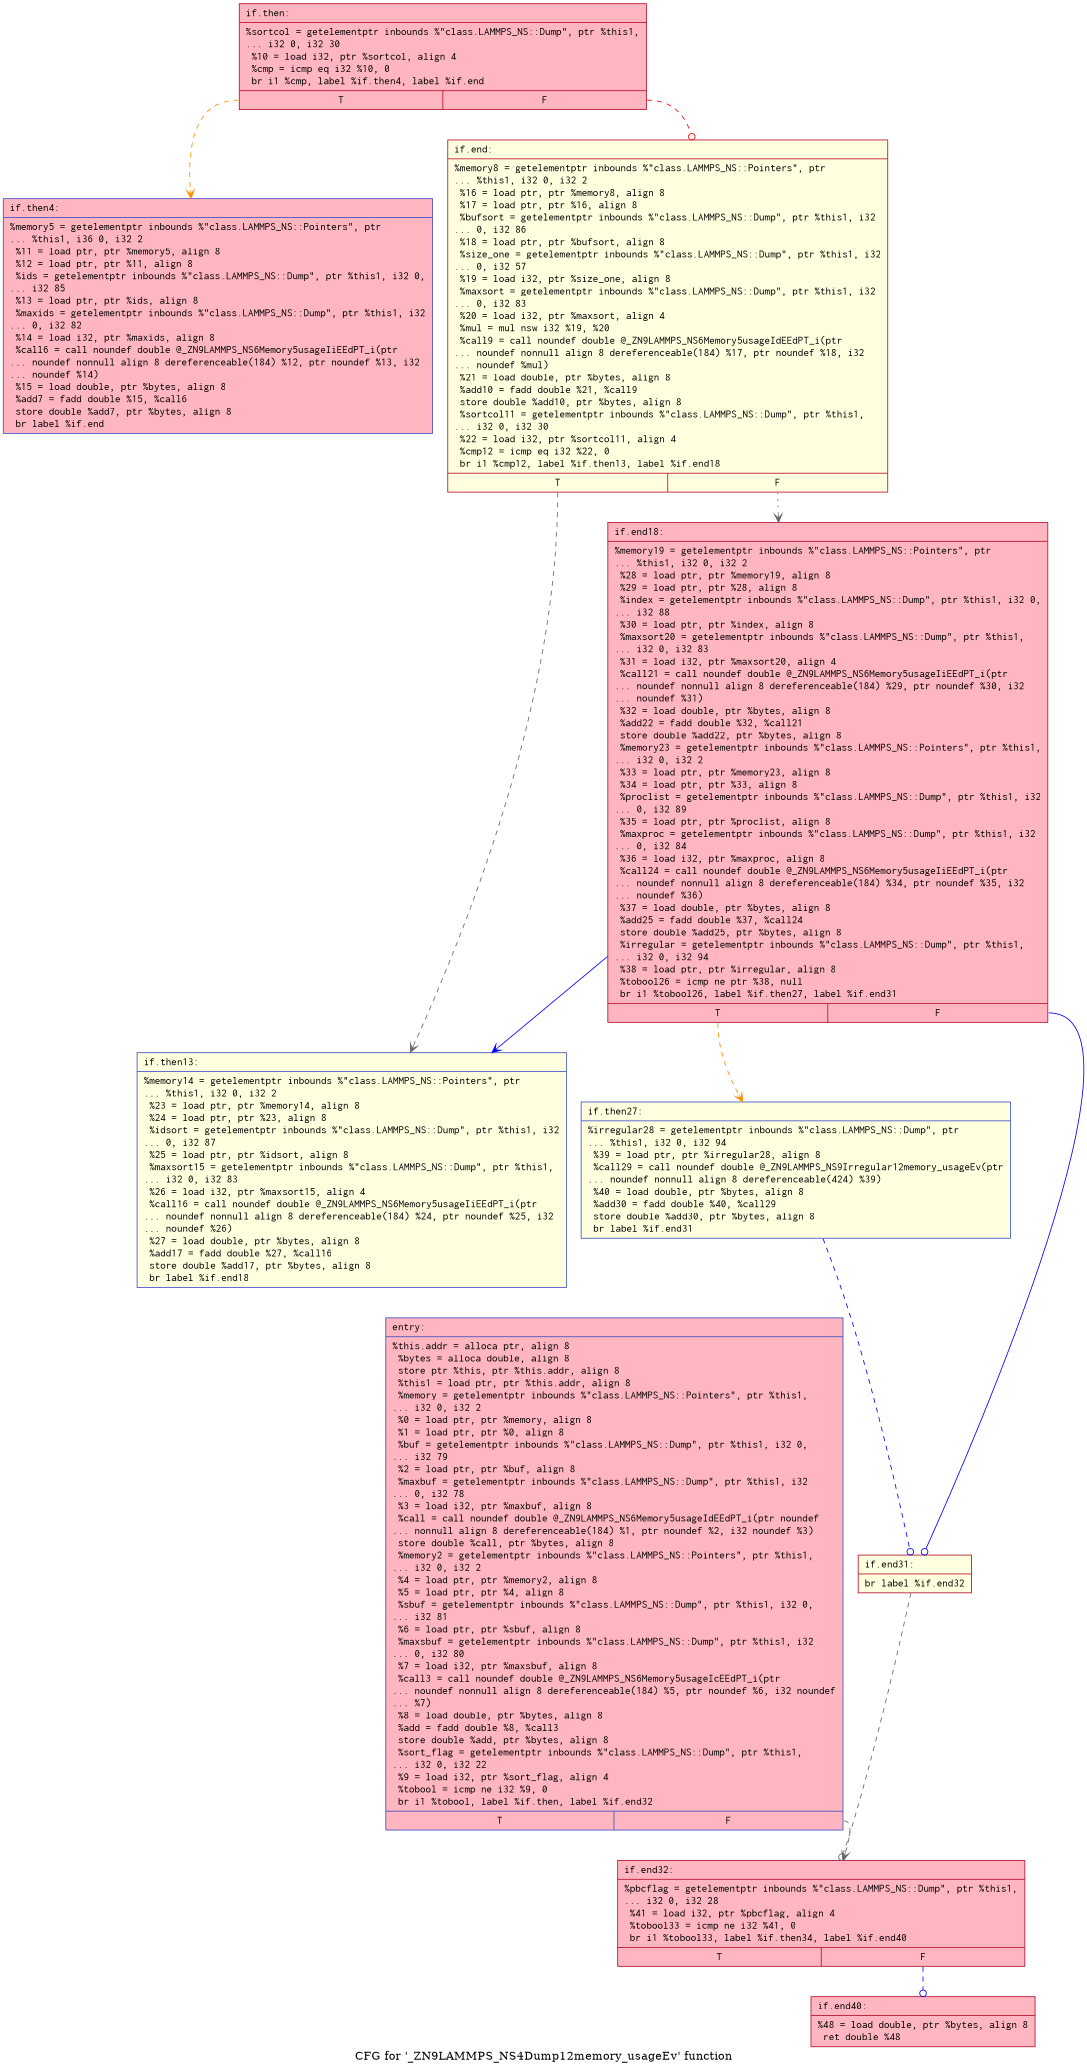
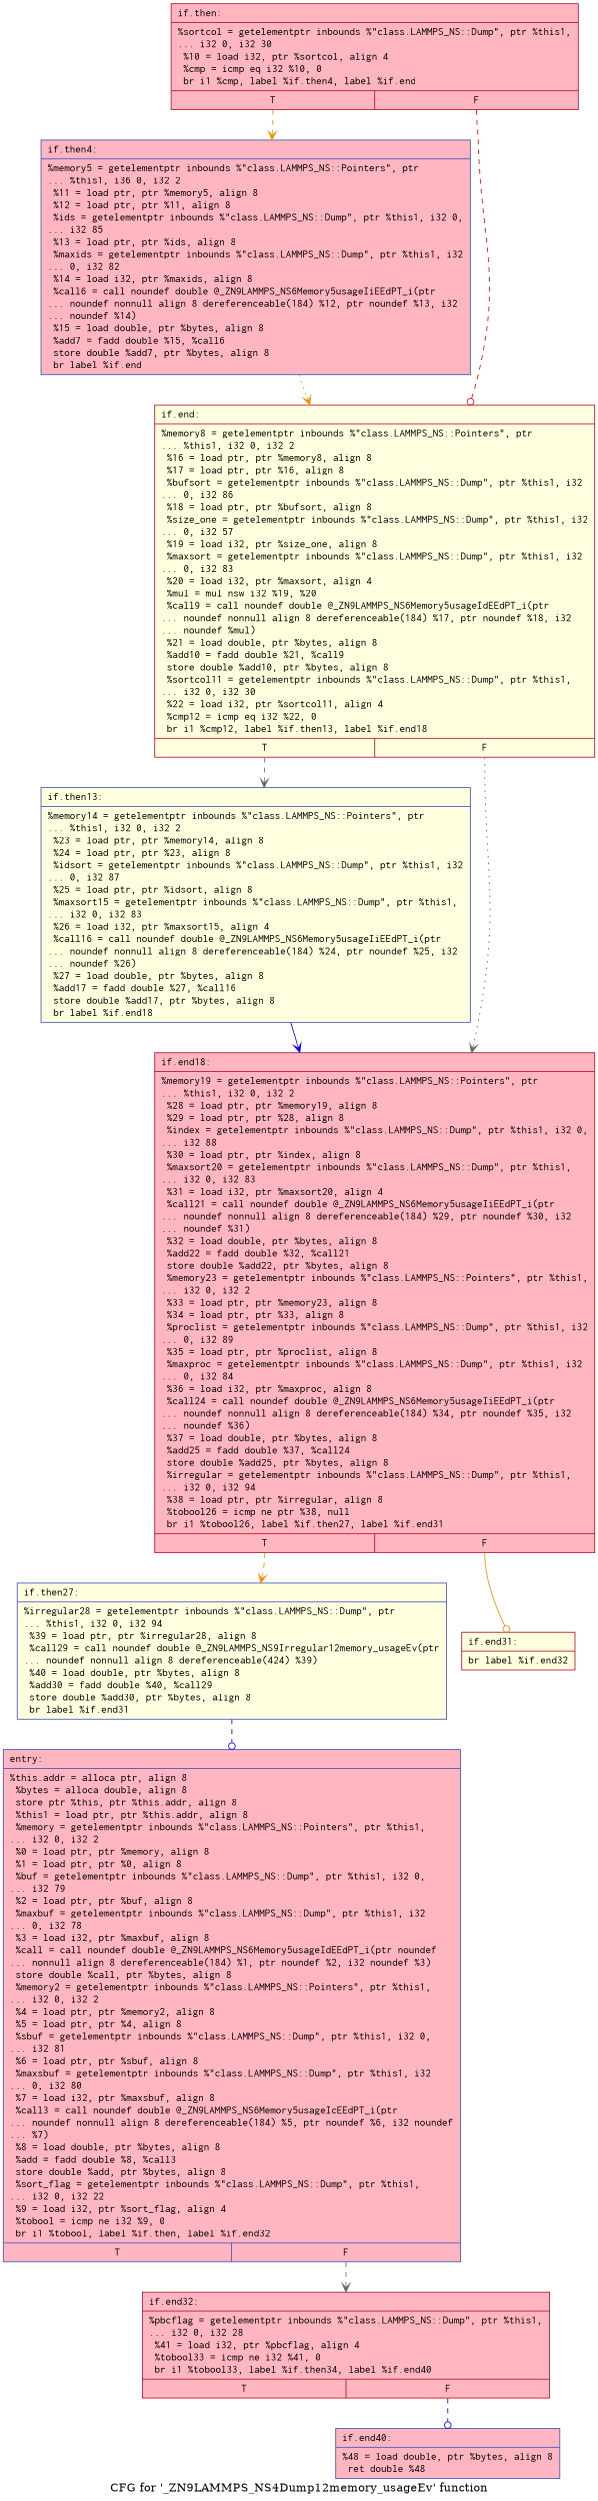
edge "if.then4:" -> "if.end:": added
edge "if.end18:" -> "if.then13:": reversed
edge "if.end18:" -> "if.end31:": color blue -> darkorange
edge "if.then27:" -> "if.end31:": now "if.then27:" -> "entry:"
edge "if.end31:" -> "if.end32:": removed
node "if.end40:": color #b70d28ff -> #3d50c3ff
